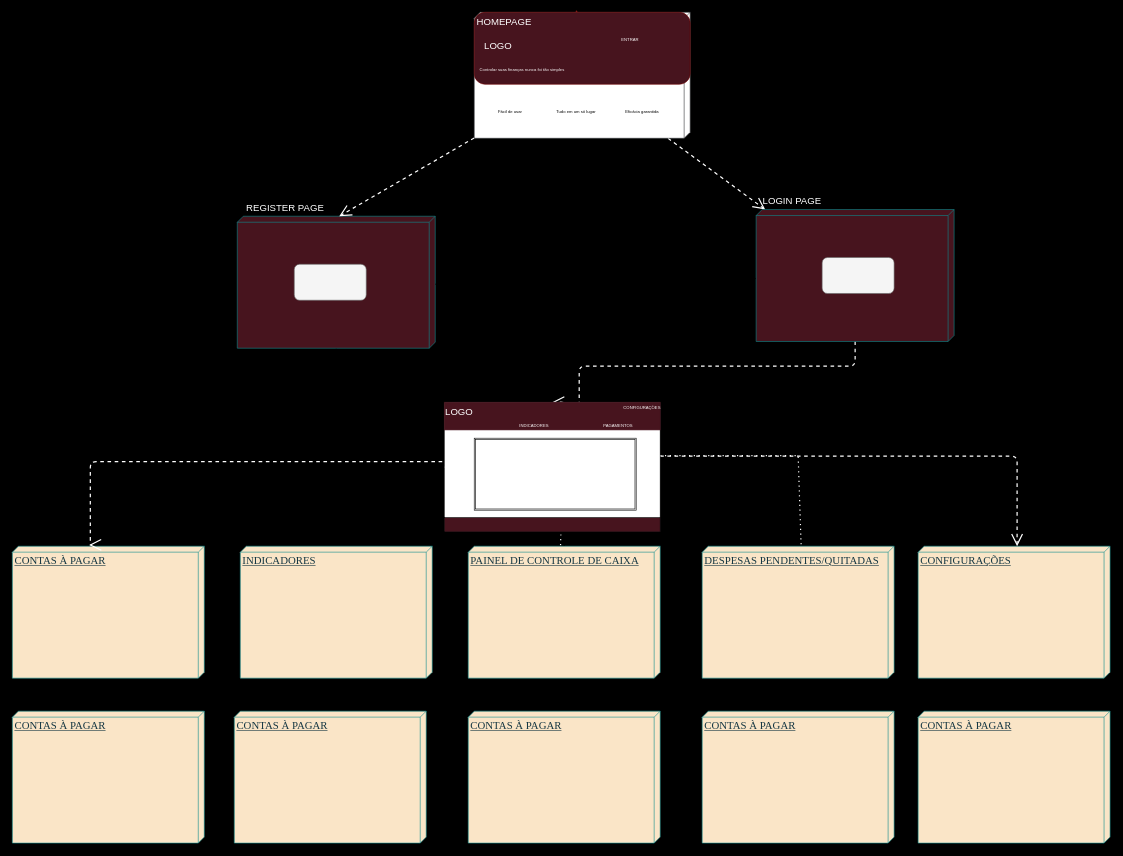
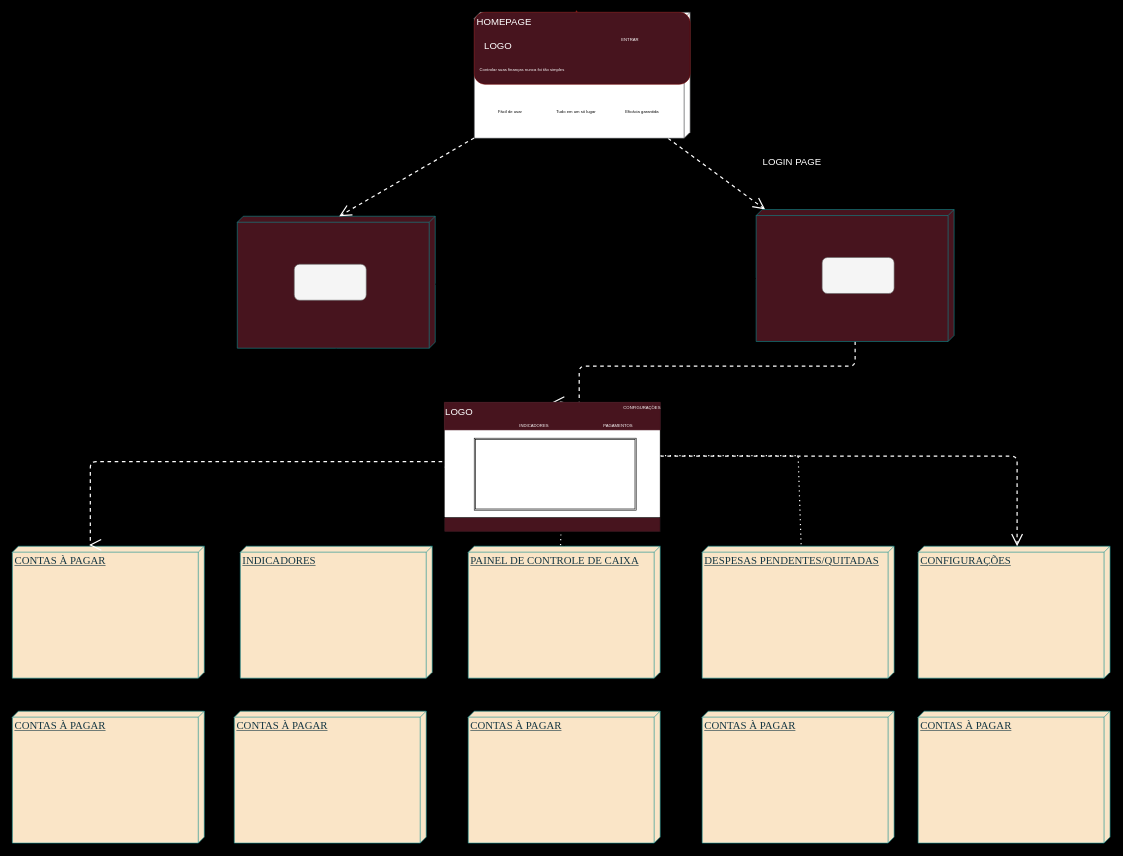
node "LOGIN PAGE": moved (792, 201) -> (792, 162)
node "REGISTER PAGE": removed
